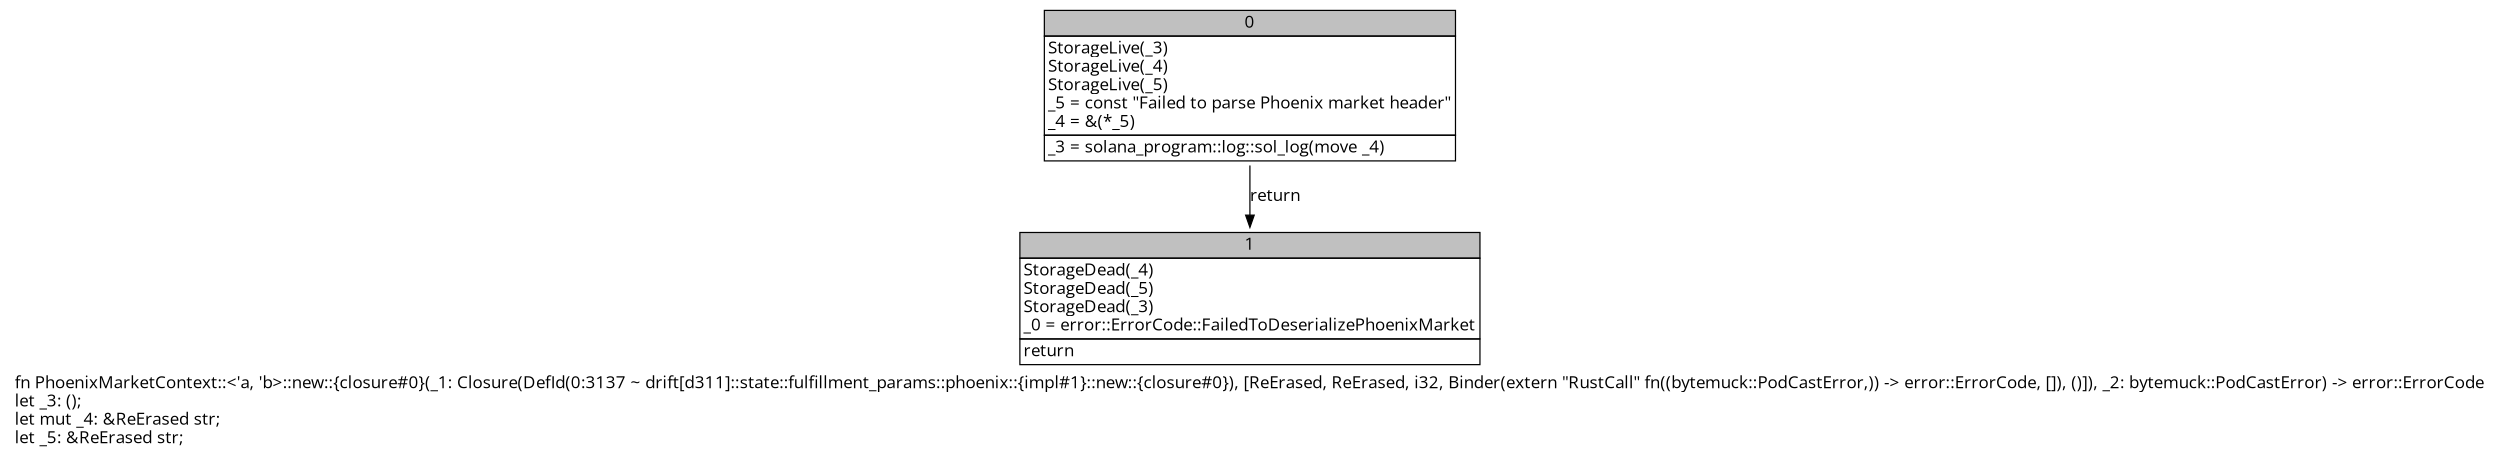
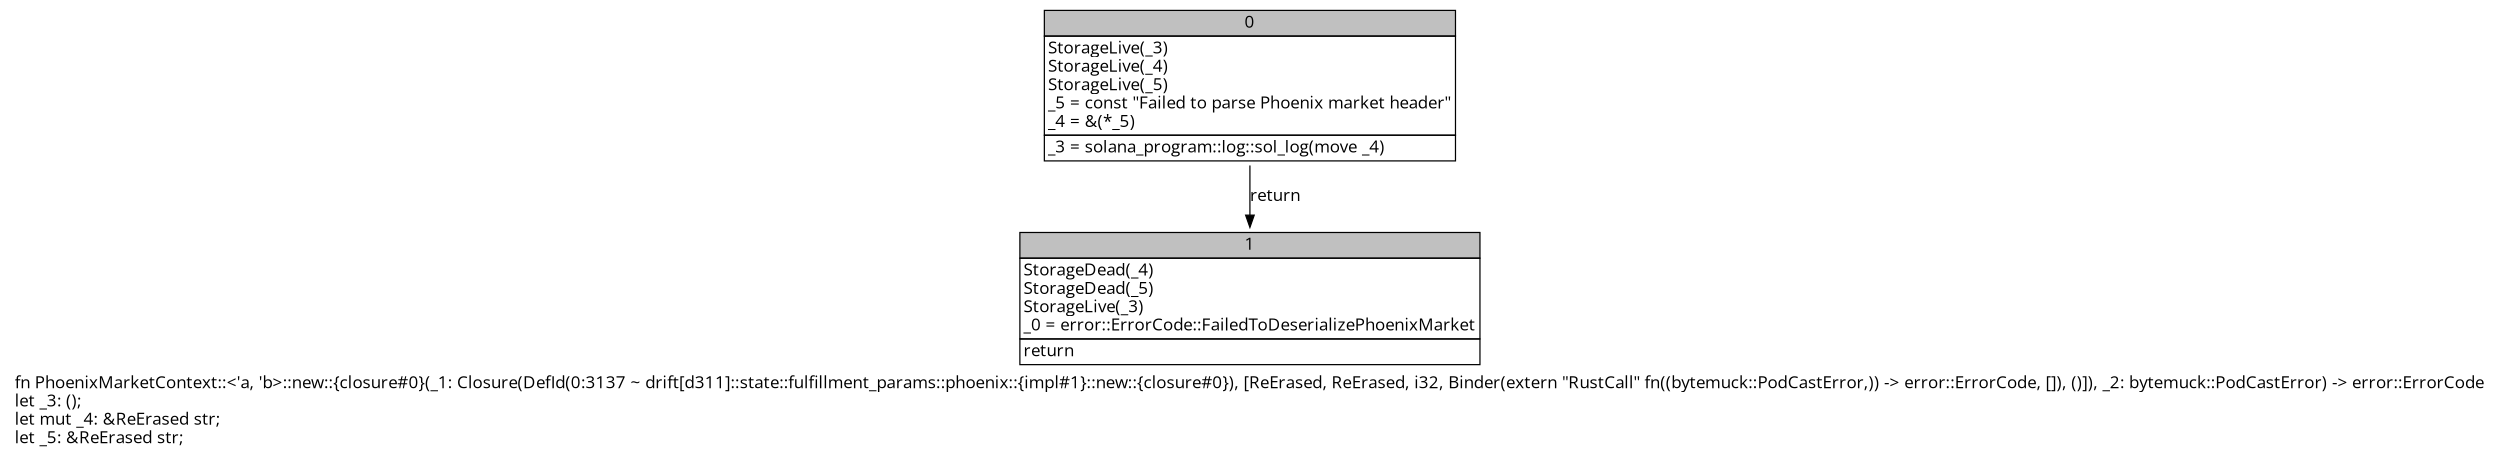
node "1": text "StorageDead(_3)" -> "StorageLive(_3)"
